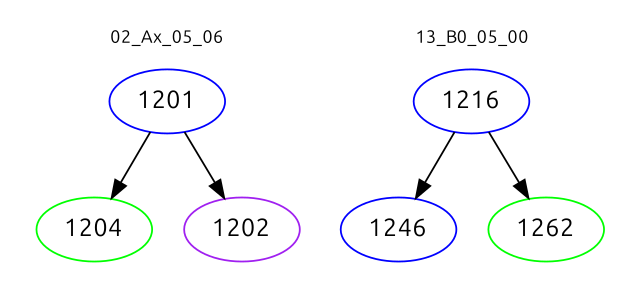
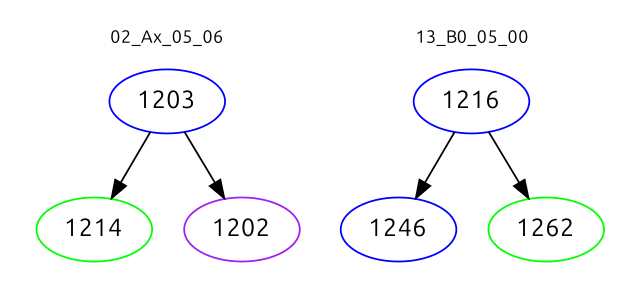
node "1201": label "1201" -> "1203"
node "1204": label "1204" -> "1214"
